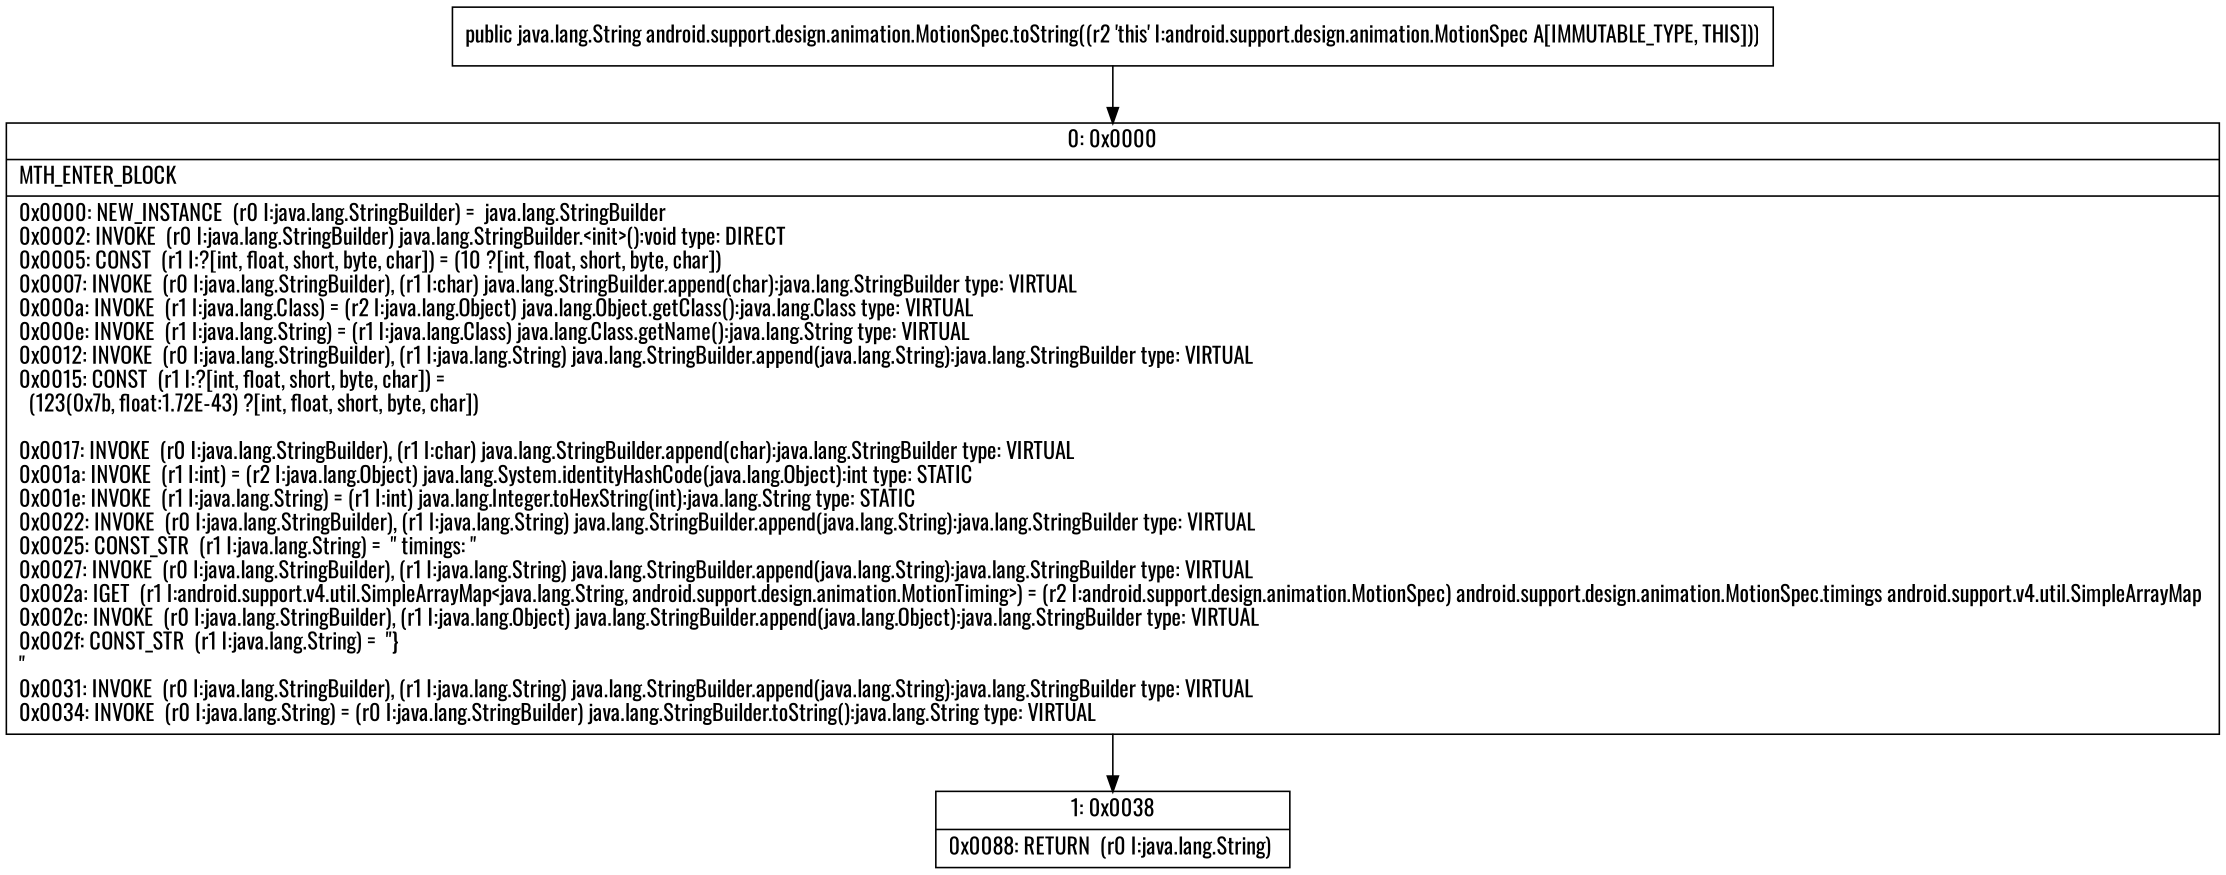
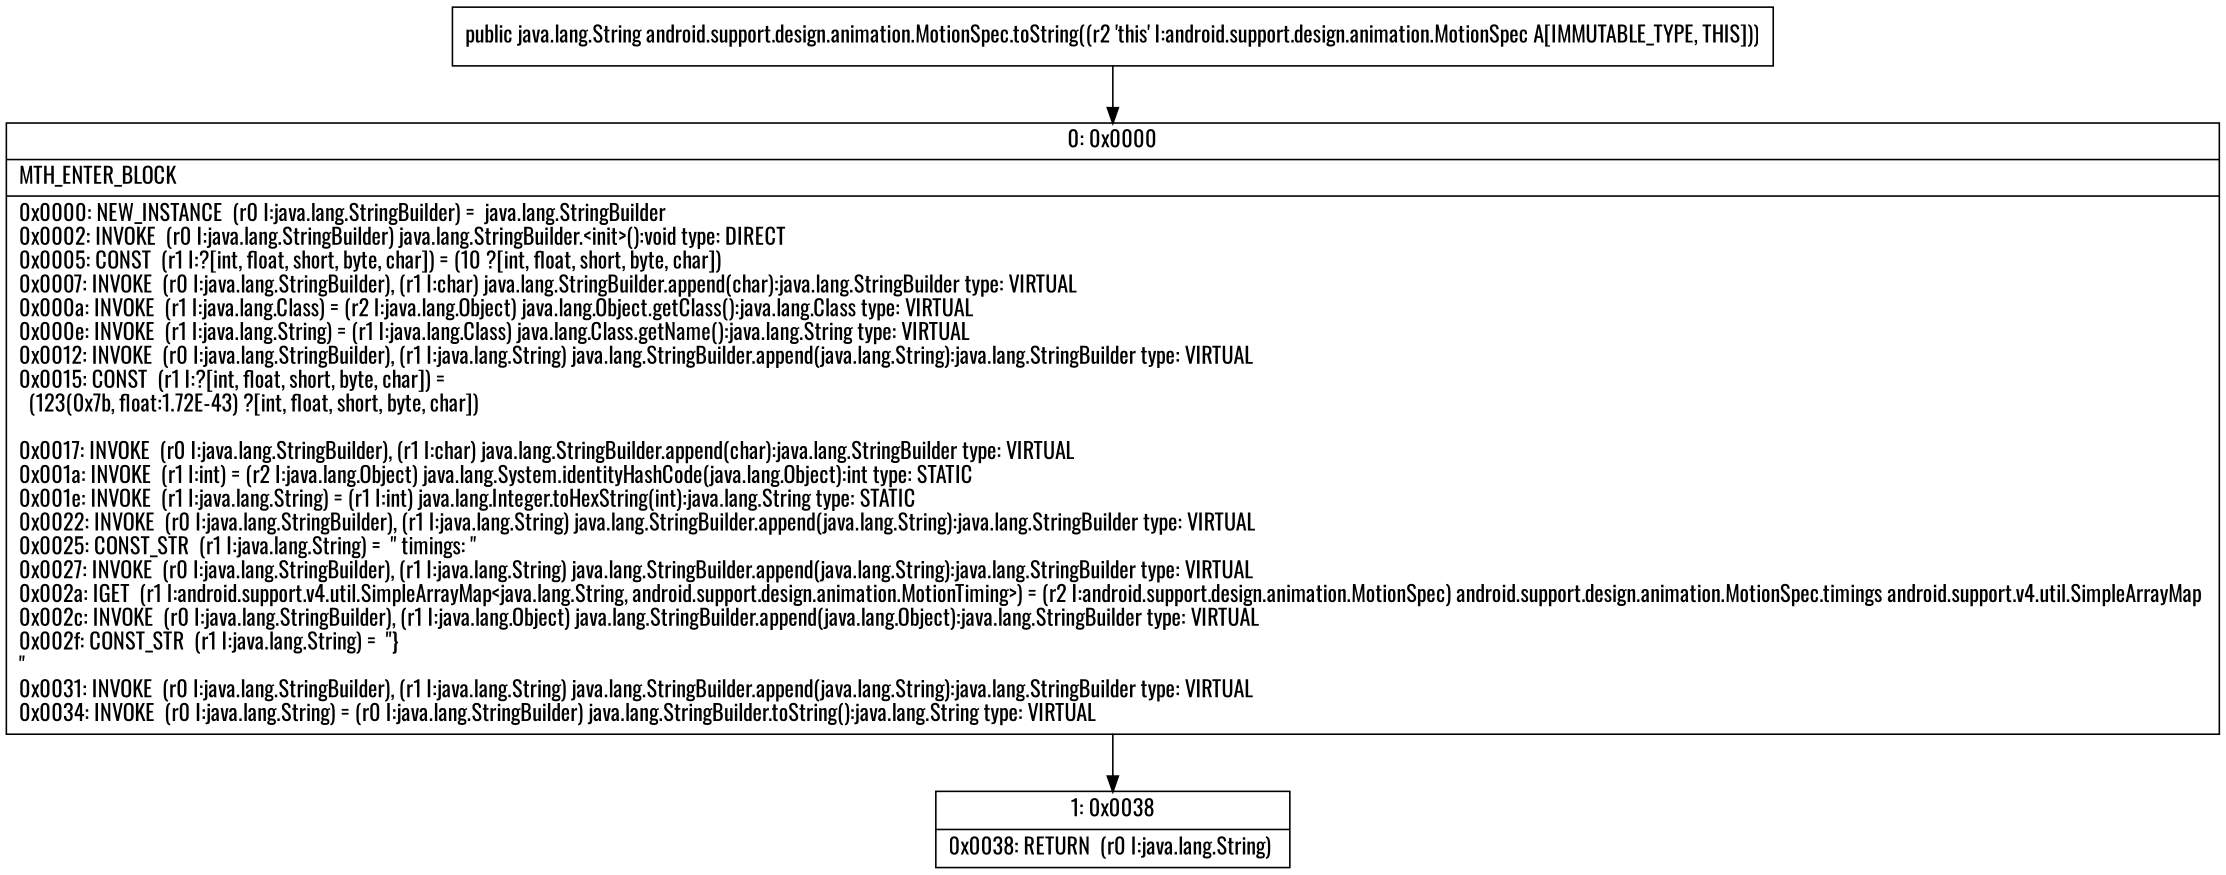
node "1: 0x0038": text "0x0088: RETURN  (r0 I:java.lang.String)" -> "0x0038: RETURN  (r0 I:java.lang.String)"
